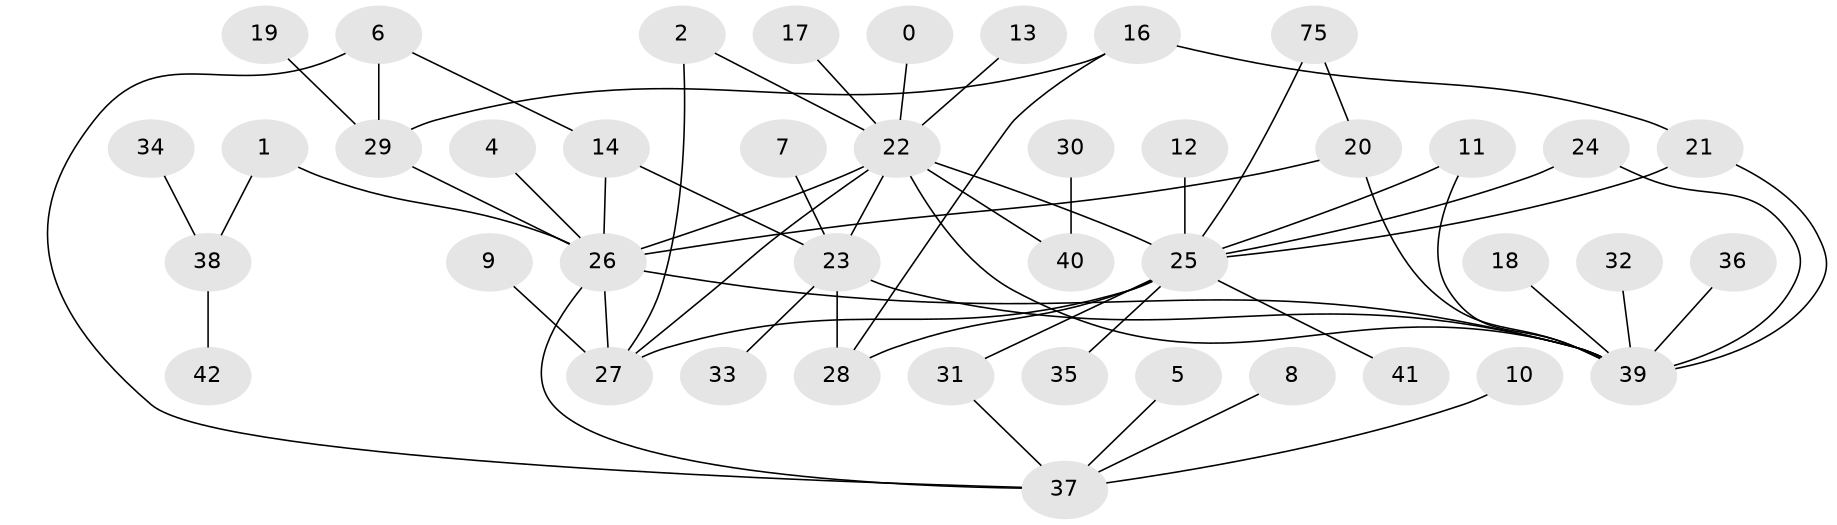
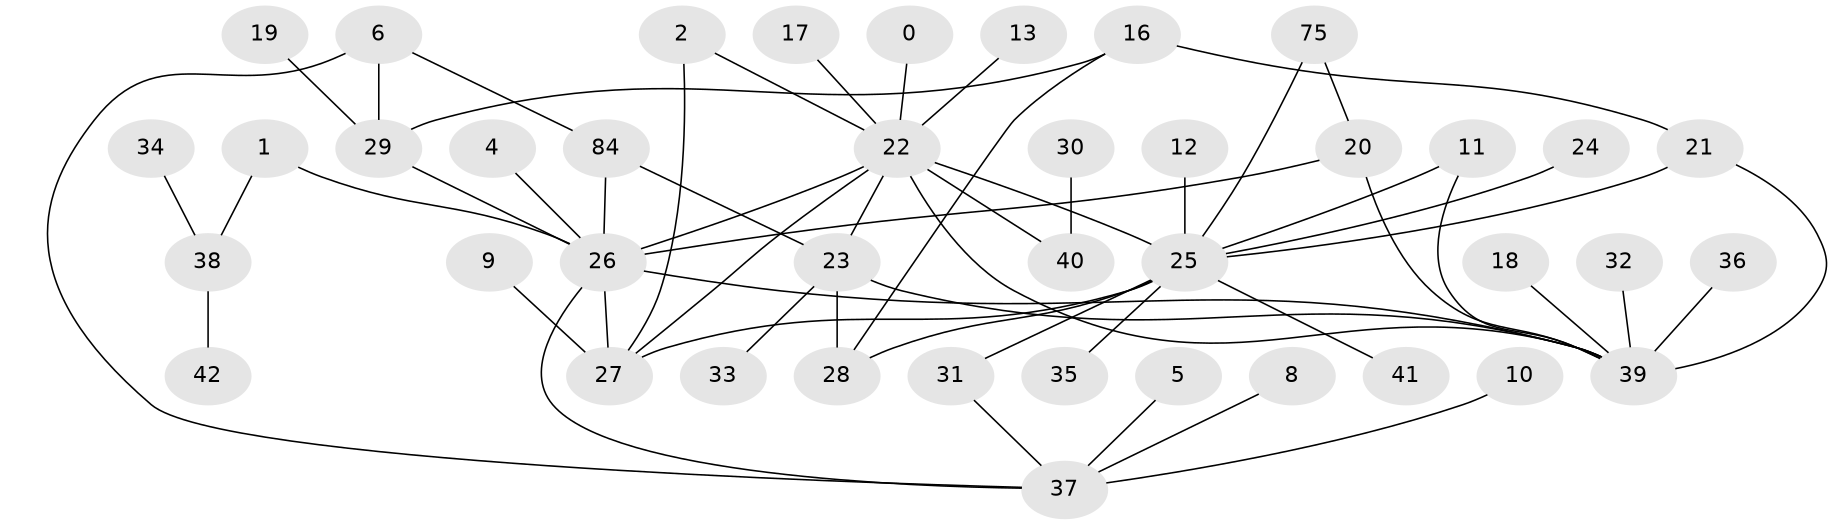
node "14": label "14" -> "84"
node "7": removed
edge "24" -- "39": removed
